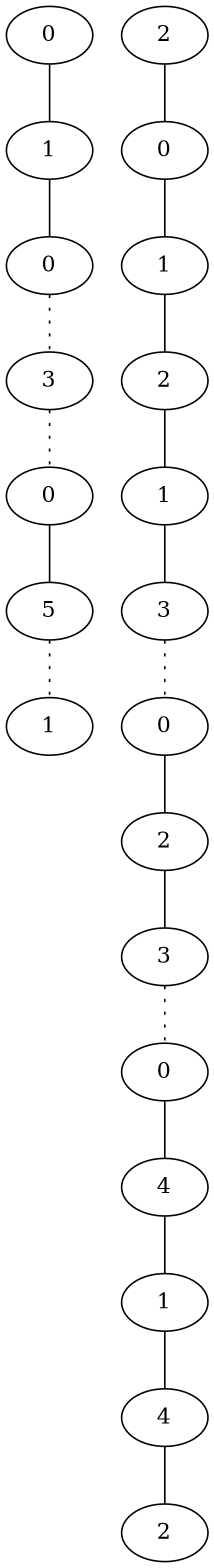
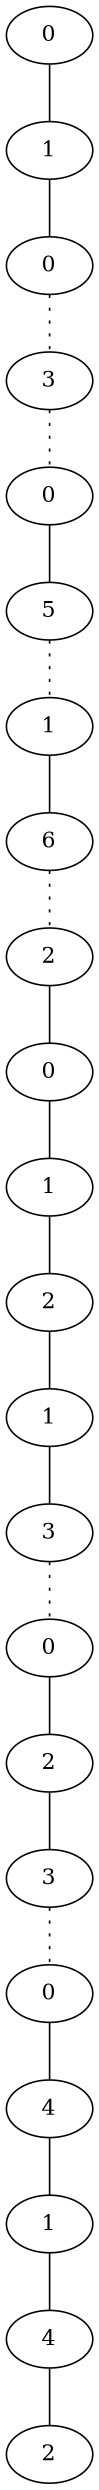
node "6": added
